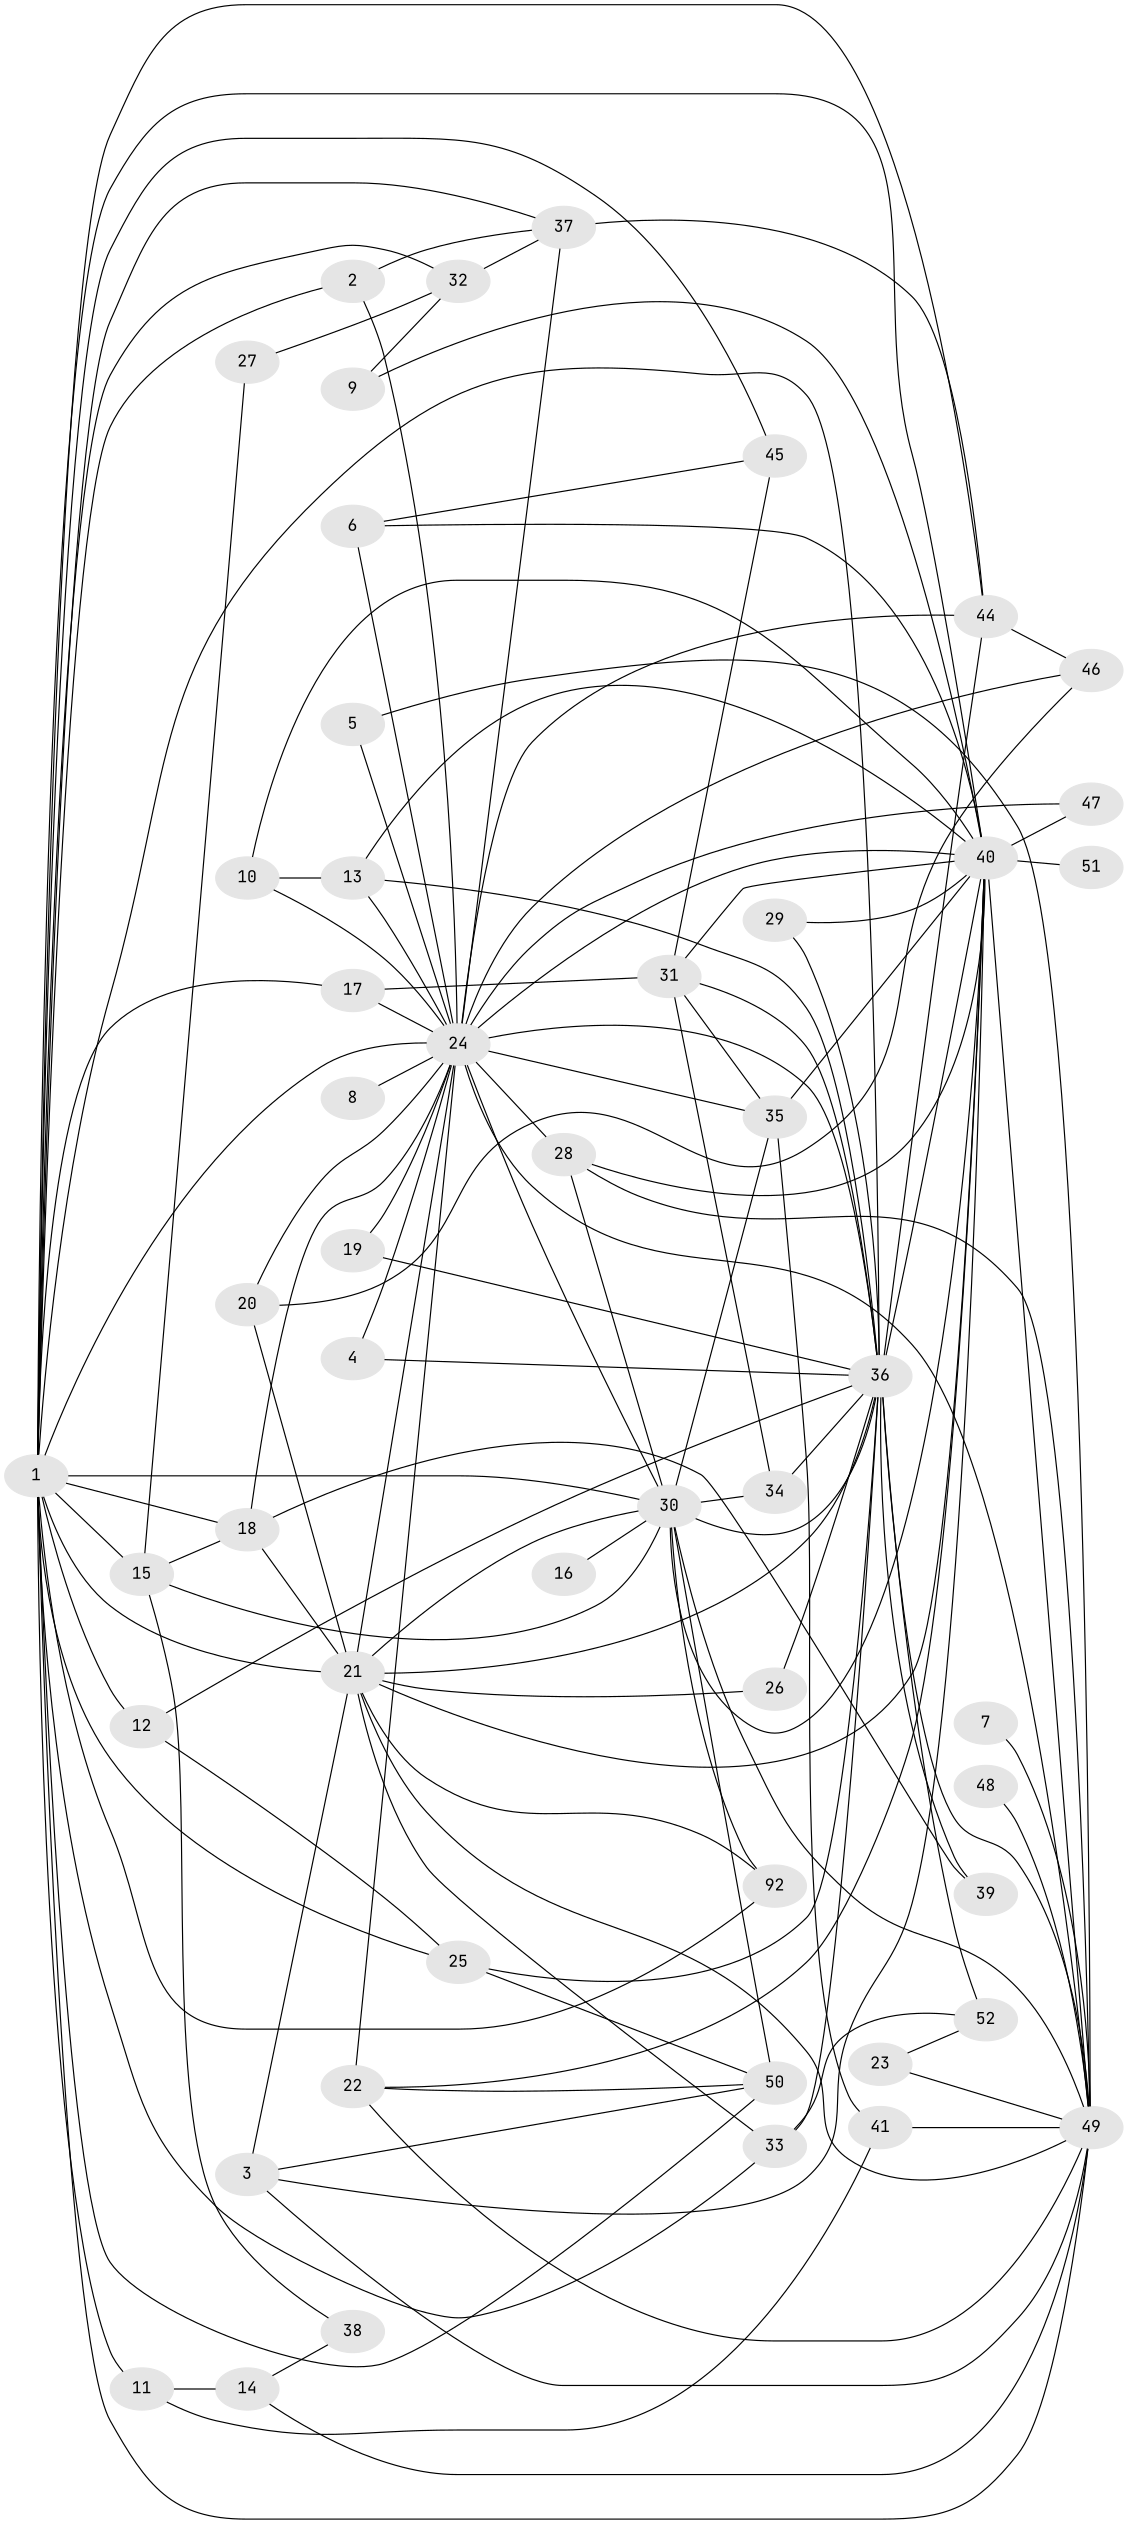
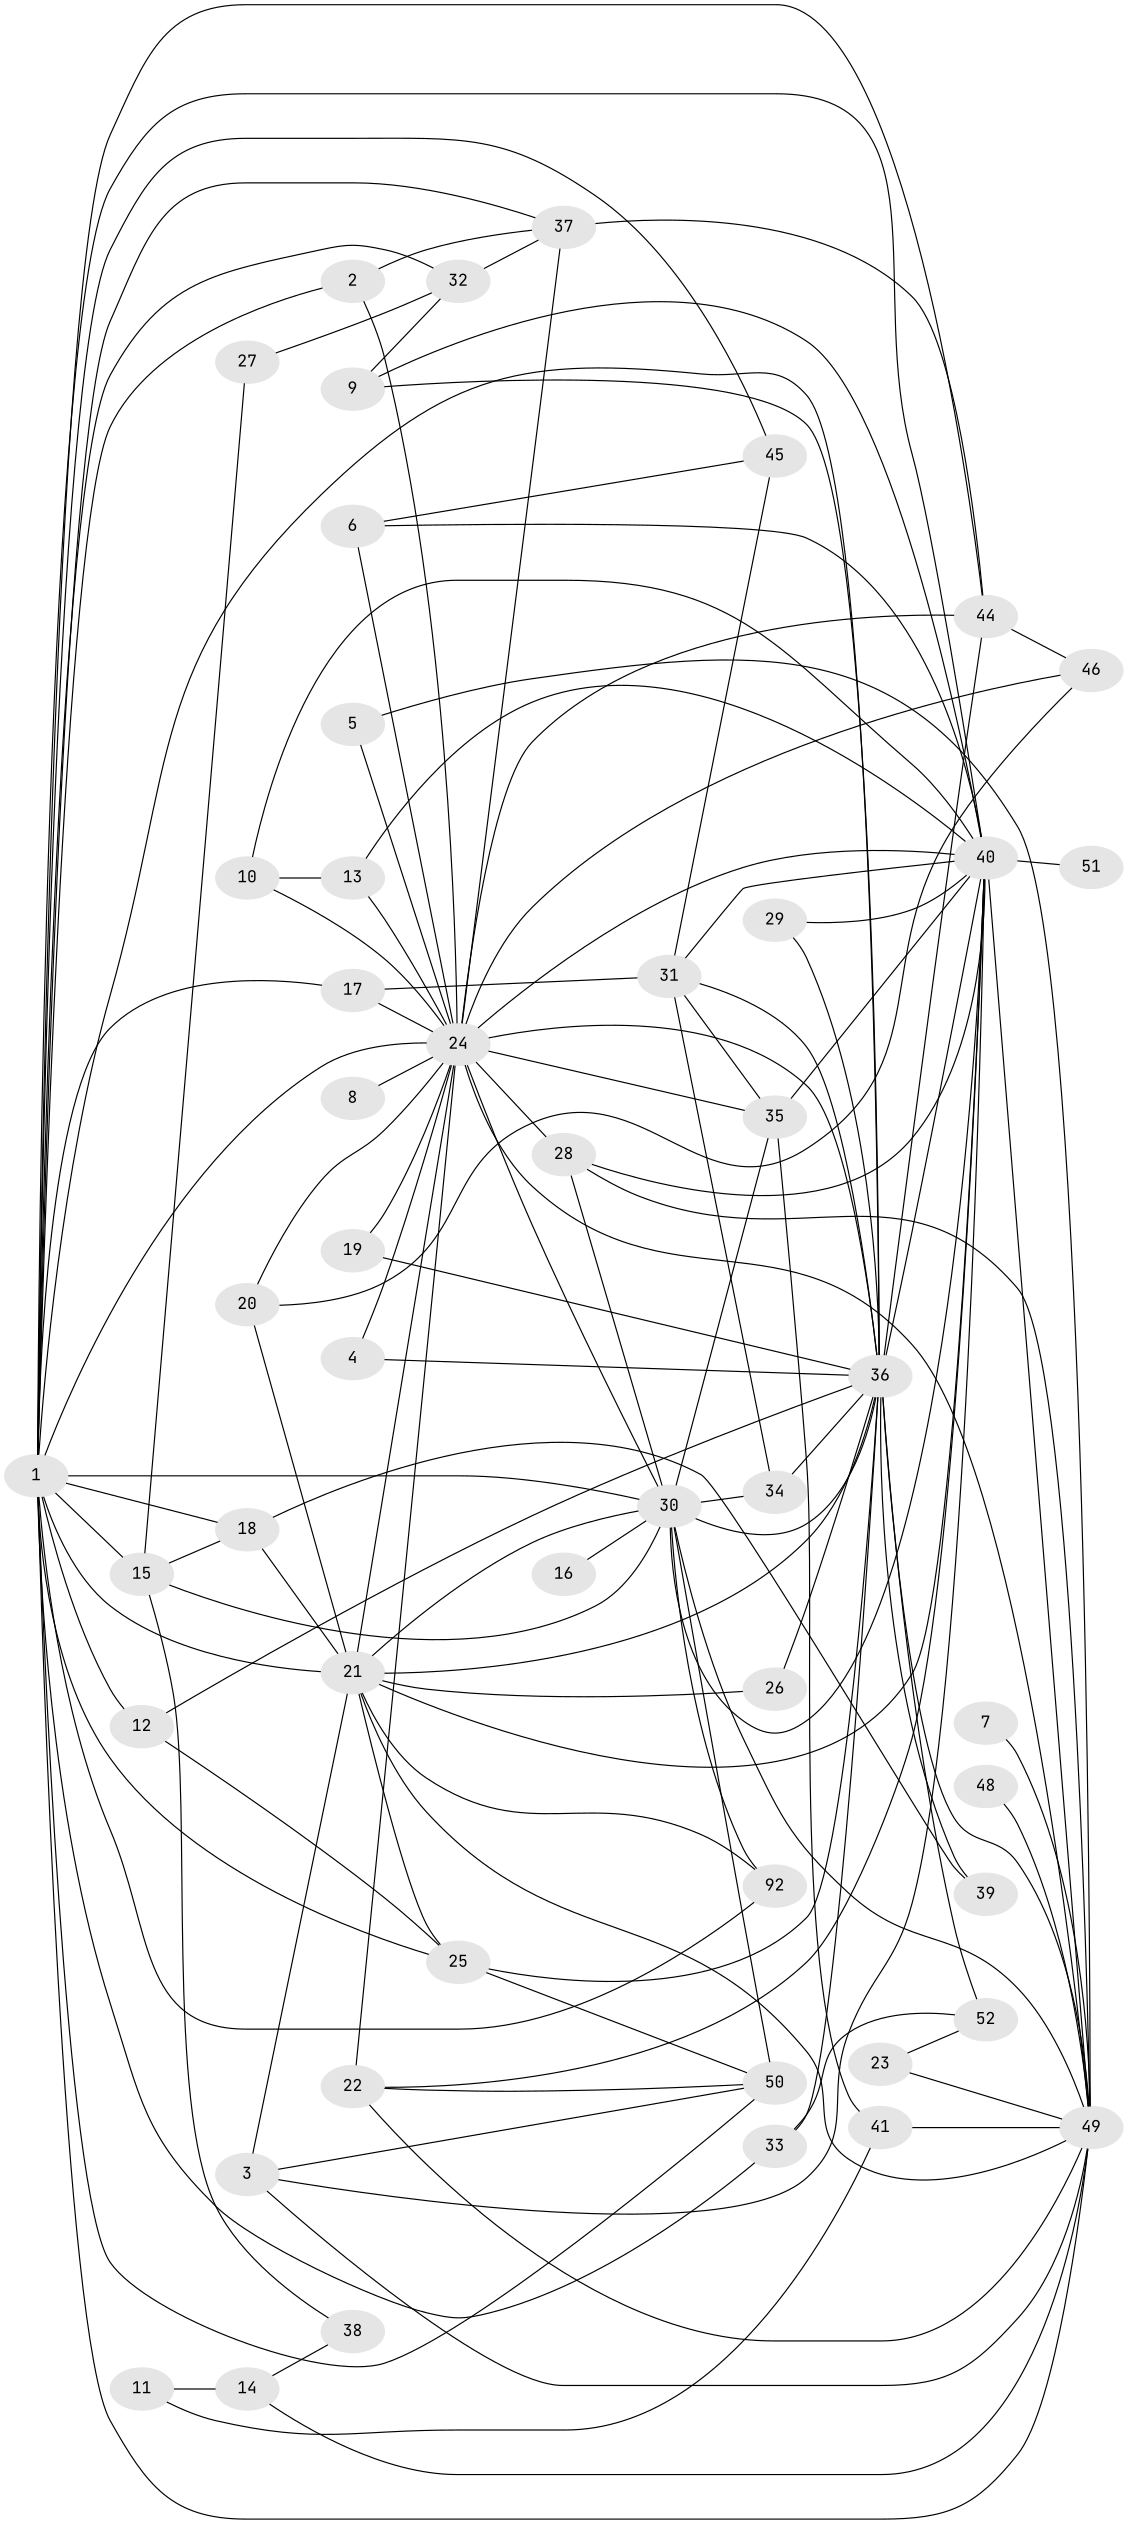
node "47": removed
edge "13" -- "36": now "9" -- "36"
edge "24" -- "18": removed
edge "1" -- "11": removed
edge "21" -- "33": now "21" -- "25"
